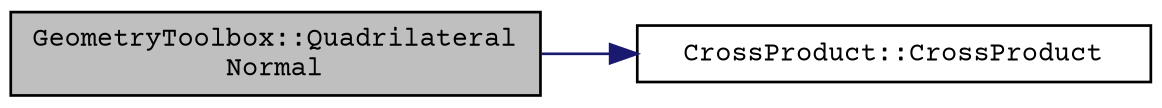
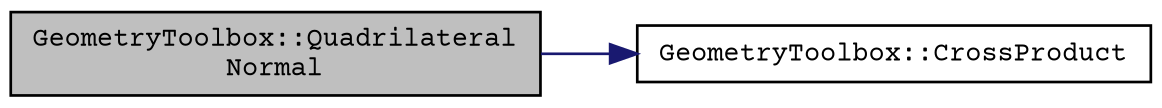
node "CrossProduct::CrossProduct": label "CrossProduct::CrossProduct" -> "GeometryToolbox::CrossProduct"
